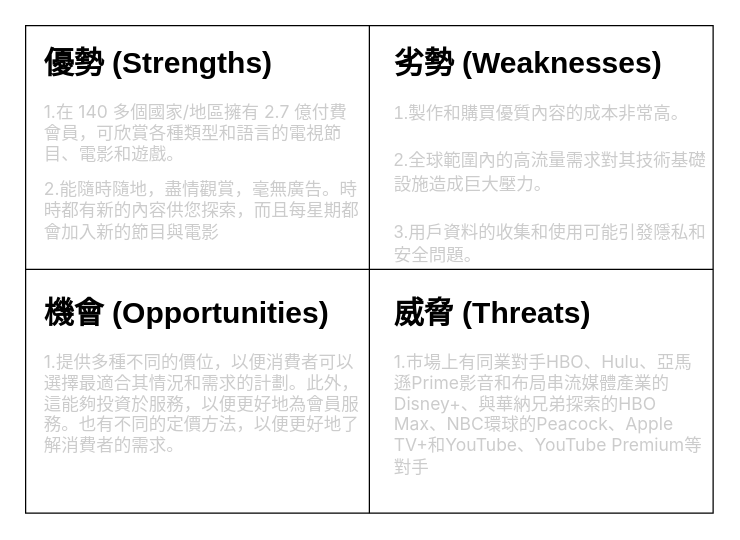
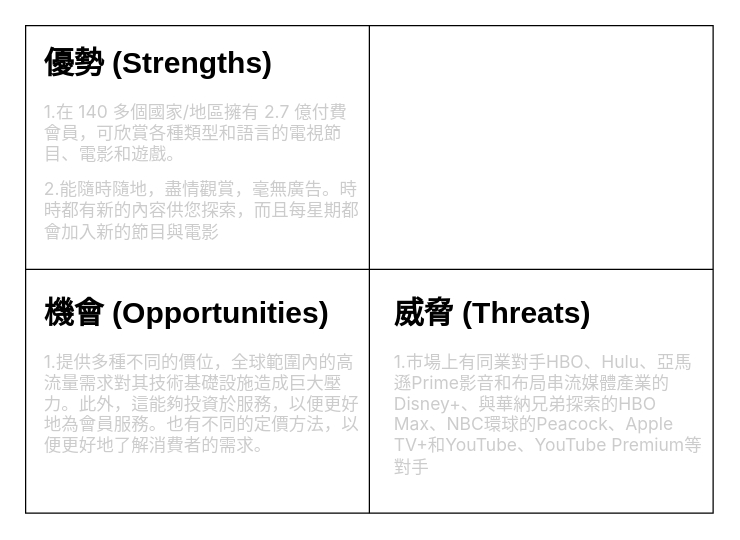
node "劣勢 (Weaknesses) 1.製作和購買優質內容的成本非常高。 2.全球範圍內的高流量需求對其技術基礎設施造成巨大壓力。 3.用戶資料的收集和使用可能引發隱私和安全問題。": removed
node "機會 (Opportunities)1.提供多種不同的價位，以便消費者可以選擇最適合其情況和需求的計劃。此外，這能夠投資於服務，以便更好地為會員服務。也有不同的定價方法，以便更好地了解消費者的需求。": label "機會 (Opportunities)1.提供多種不同的價位，以便消費者可以選擇最適合其情況和需求的計劃。此外，這能夠投資於服務，以便更好地為會員服務。也有不同的定價方法，以便更好地了解消費者的需求。" -> "機會 (Opportunities)1.提供多種不同的價位，全球範圍內的高流量需求對其技術基礎設施造成巨大壓力。此外，這能夠投資於服務，以便更好地為會員服務。也有不同的定價方法，以便更好地了解消費者的需求。"
